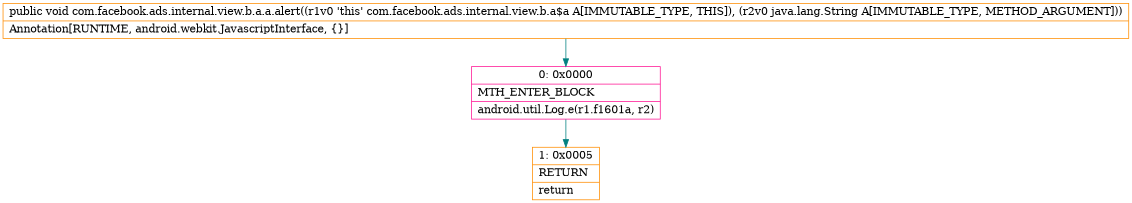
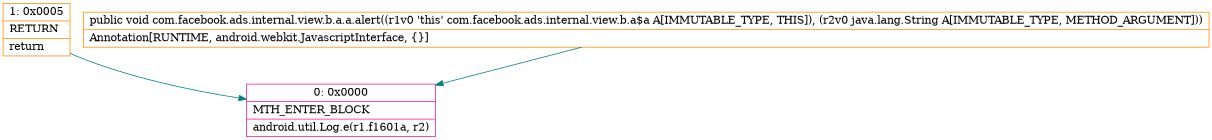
edge "0: 0x0000" -> "1: 0x0005": reversed
